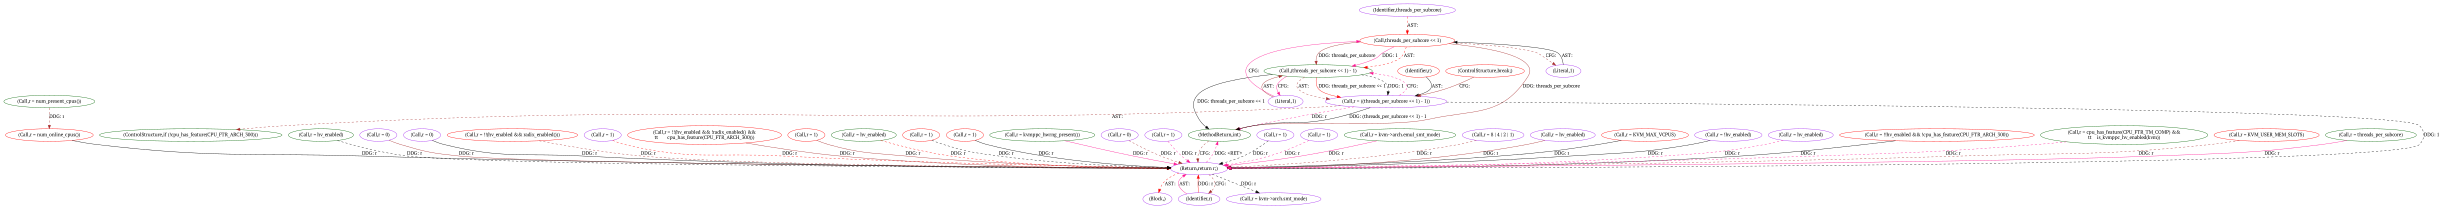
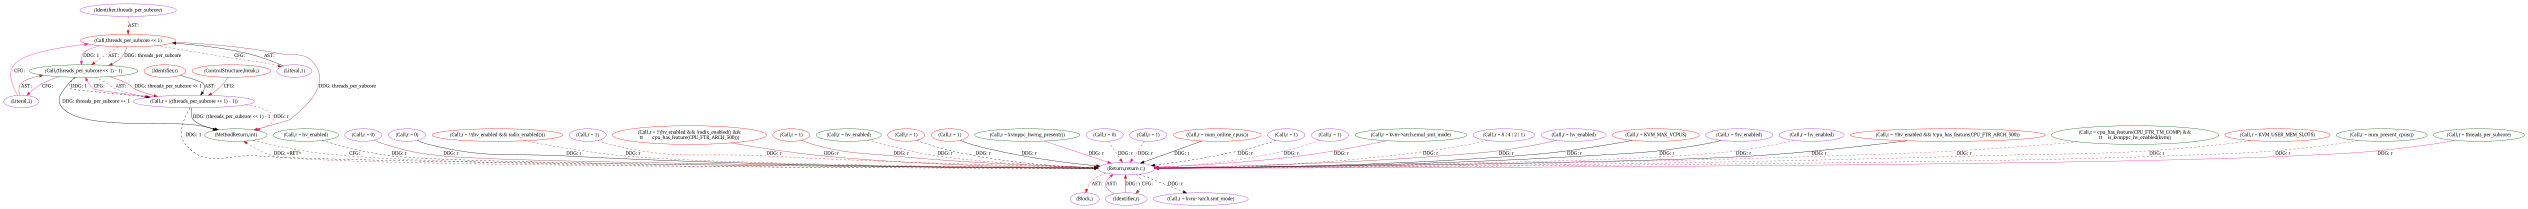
edge "(Call,r = ((threads_per_subcore << 1) - 1))" -> "(Call,(threads_per_subcore << 1) - 1)": style dashed -> solid
edge "(Call,r = num_present_cpus())" -> "(Call,r = num_online_cpus())": now "(Call,r = num_present_cpus())" -> "(Return,return r;)"
node "(ControlStructure,if (!cpu_has_feature(CPU_FTR_ARCH_300)))": removed
edge "(Return,return r;)" -> "(MethodReturn,int)": color deeppink -> brown
